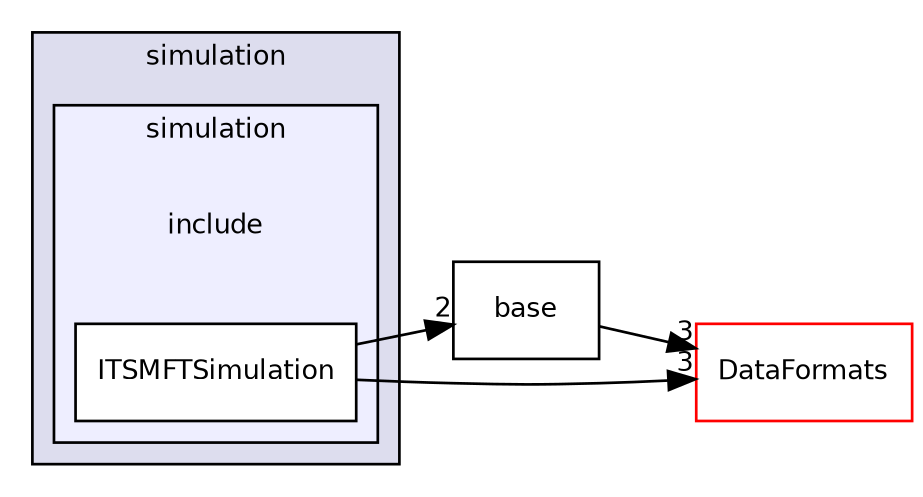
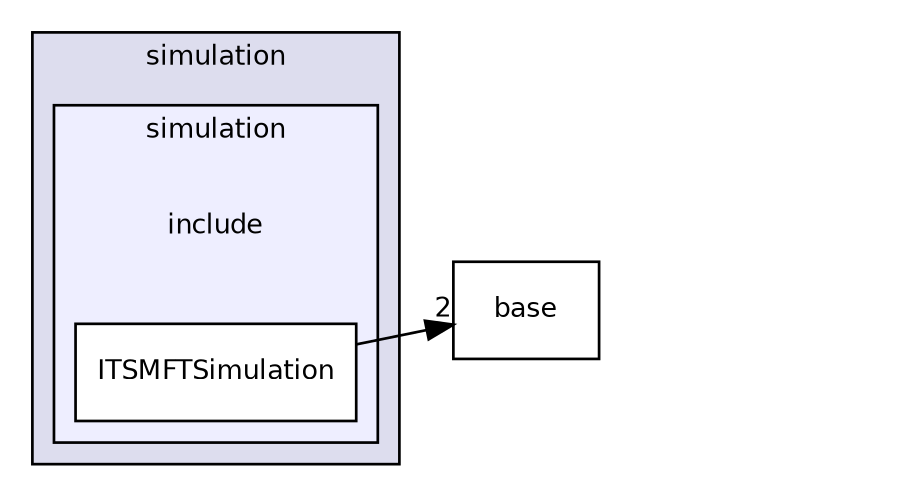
node "DataFormats": removed
